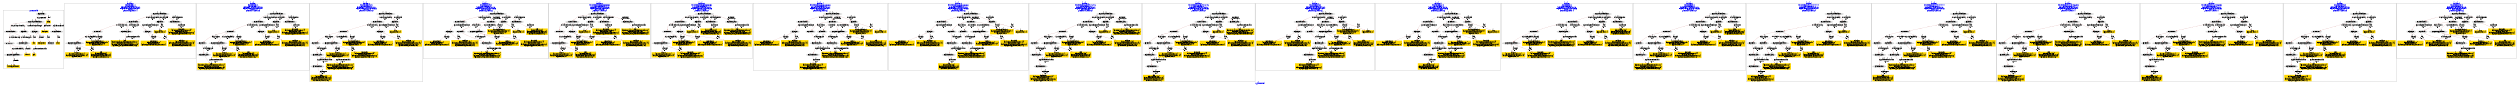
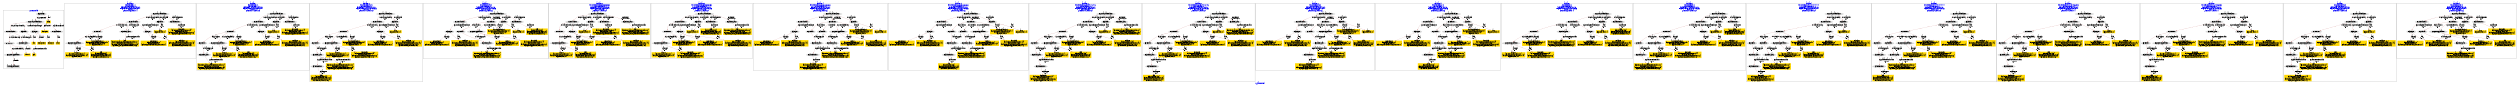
node "technique": fillcolor lightgray -> gold
node "artist_appellation_uri": fillcolor gold -> lightgray
